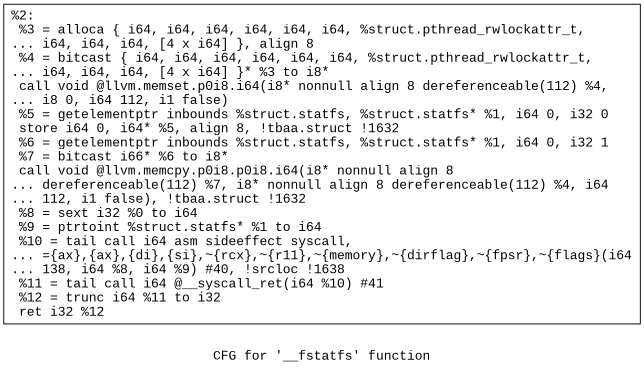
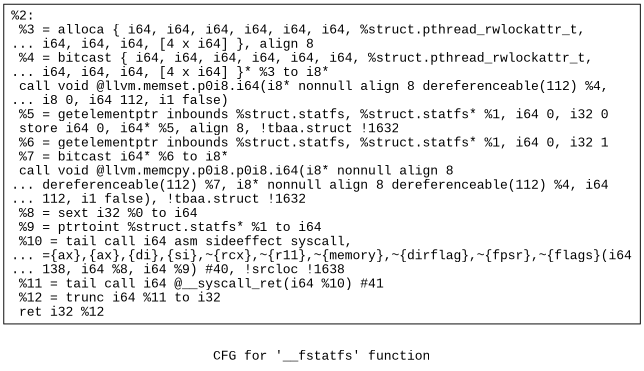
node "%2:": text "%7 = bitcast i66* %6 to i8*" -> "%7 = bitcast i64* %6 to i8*"
